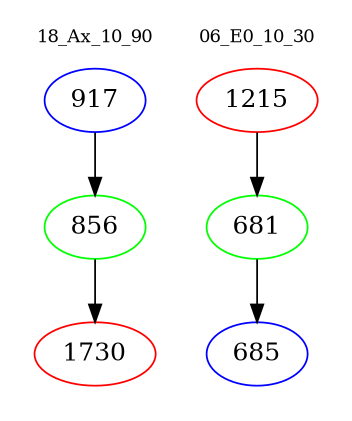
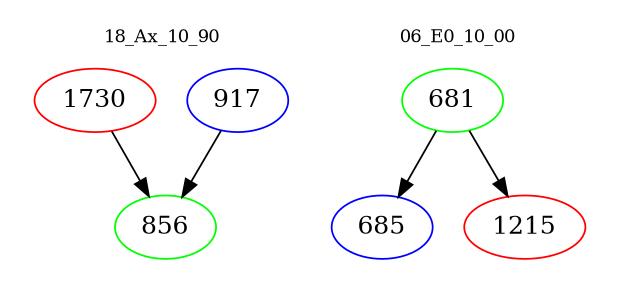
cluster "06_E0_10_30": label "06_E0_10_30" -> "06_E0_10_00"
edge "1215" -> "681": reversed
edge "856" -> "1730": reversed
